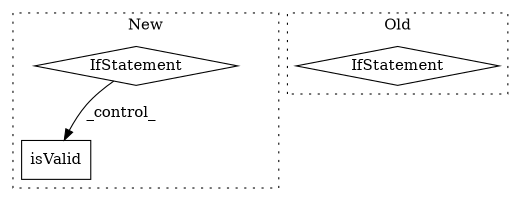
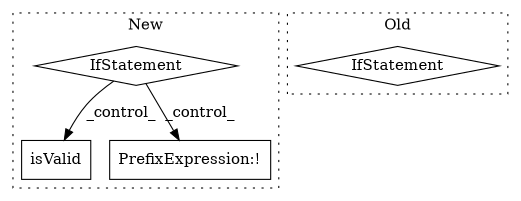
node "PrefixExpression:!": added
